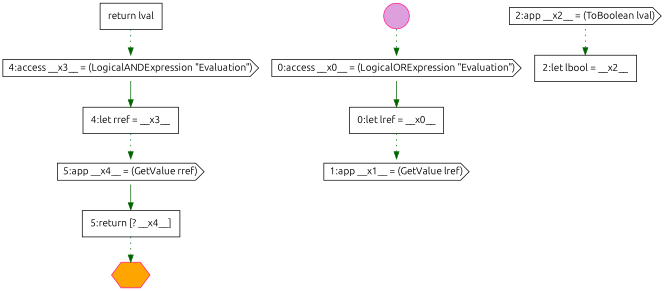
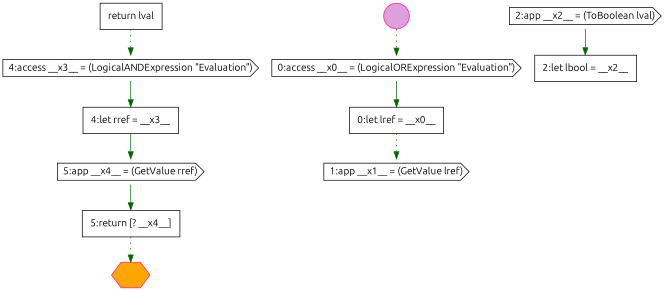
edge "2:app __x2__ = (ToBoolean lval)" -> "2:let lbool = __x2__": style dotted -> solid
edge "4:let rref = __x3__" -> "5:app __x4__ = (GetValue rref)": style dotted -> solid
